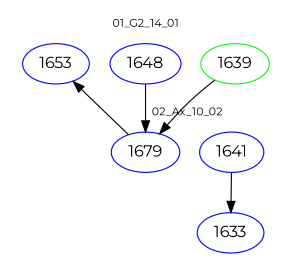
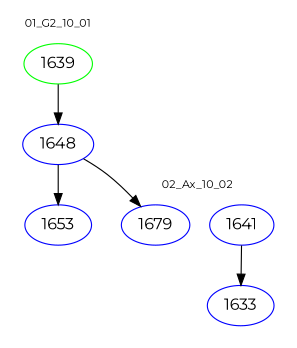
cluster "01_G2_14_01": label "01_G2_14_01" -> "01_G2_10_01"
edge "1639" -> "1679": now "1639" -> "1648"
edge "1679" -> "1653": now "1648" -> "1653"
